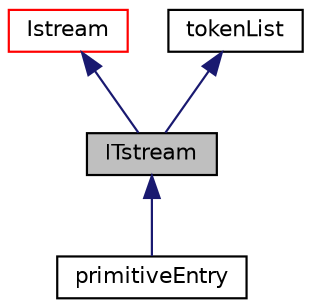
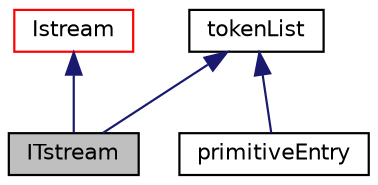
edge "primitiveEntry" -> "ITstream": now "primitiveEntry" -> "tokenList"
